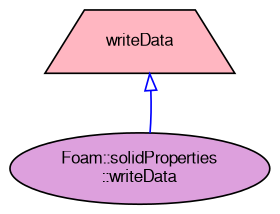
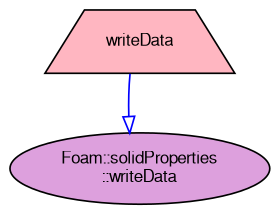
edge "Foam::solidProperties ::writeData" -> "writeData": reversed
